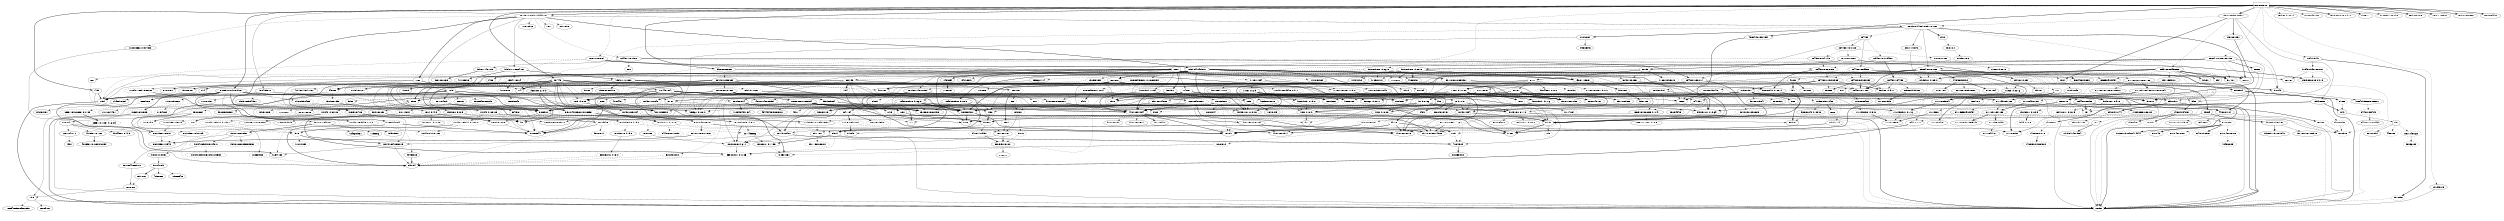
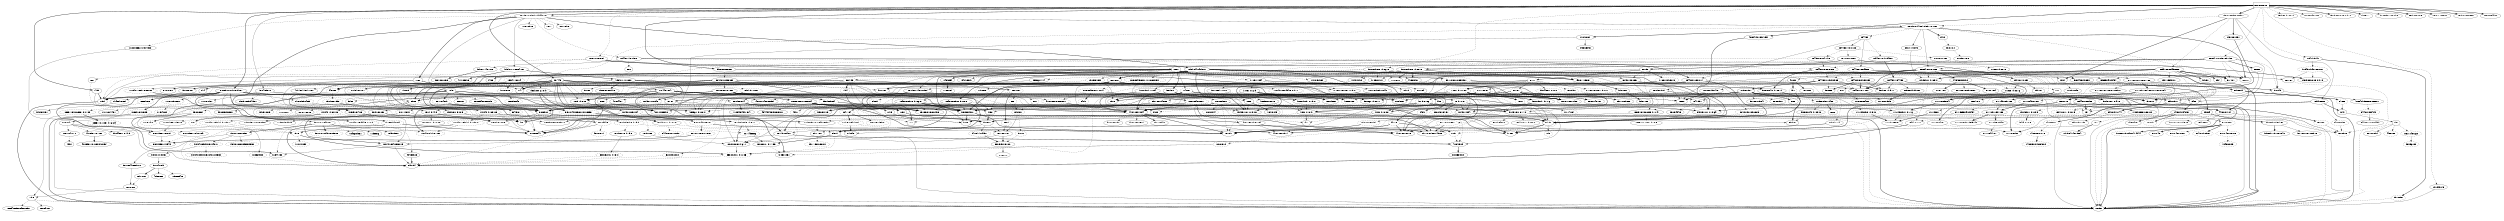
edge "webpki-roots" -> "orx-fixed-vec": now "webpki-roots" -> "rustls-pki-types"
node "icu_normalizer_data": added
